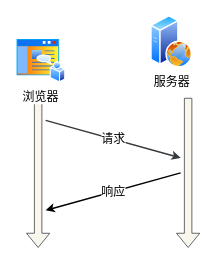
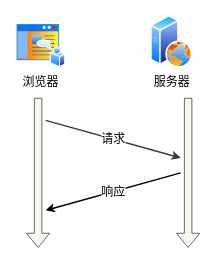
node "浏览器": moved (40, 60) -> (40, 45)
